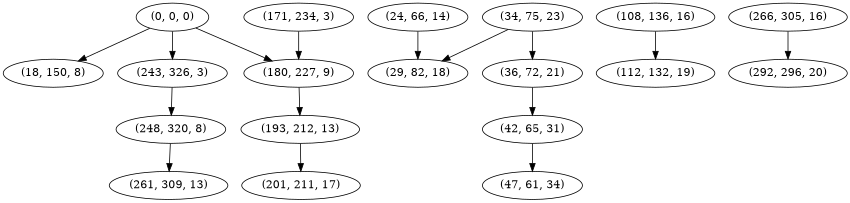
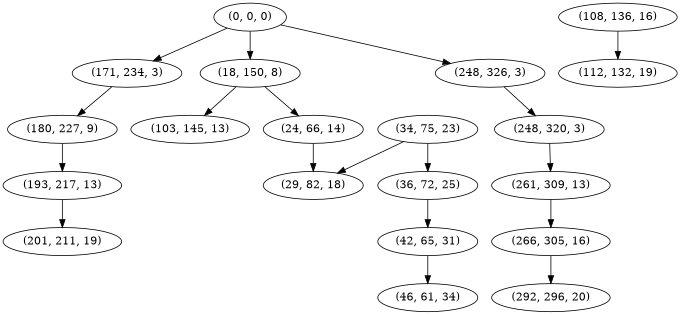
edge "(0, 0, 0)" -> "(180, 227, 9)": now "(0, 0, 0)" -> "(171, 234, 3)"
node "(243, 326, 3)": label "(243, 326, 3)" -> "(248, 326, 3)"
node "(36, 72, 21)": label "(36, 72, 21)" -> "(36, 72, 25)"
edge "(18, 150, 8)" -> "(24, 66, 14)": added
node "(248, 320, 8)": label "(248, 320, 8)" -> "(248, 320, 3)"
node "(103, 145, 13)": added
node "(193, 212, 13)": label "(193, 212, 13)" -> "(193, 217, 13)"
node "(201, 211, 17)": label "(201, 211, 17)" -> "(201, 211, 19)"
node "(47, 61, 34)": label "(47, 61, 34)" -> "(46, 61, 34)"
edge "(261, 309, 13)" -> "(266, 305, 16)": added
